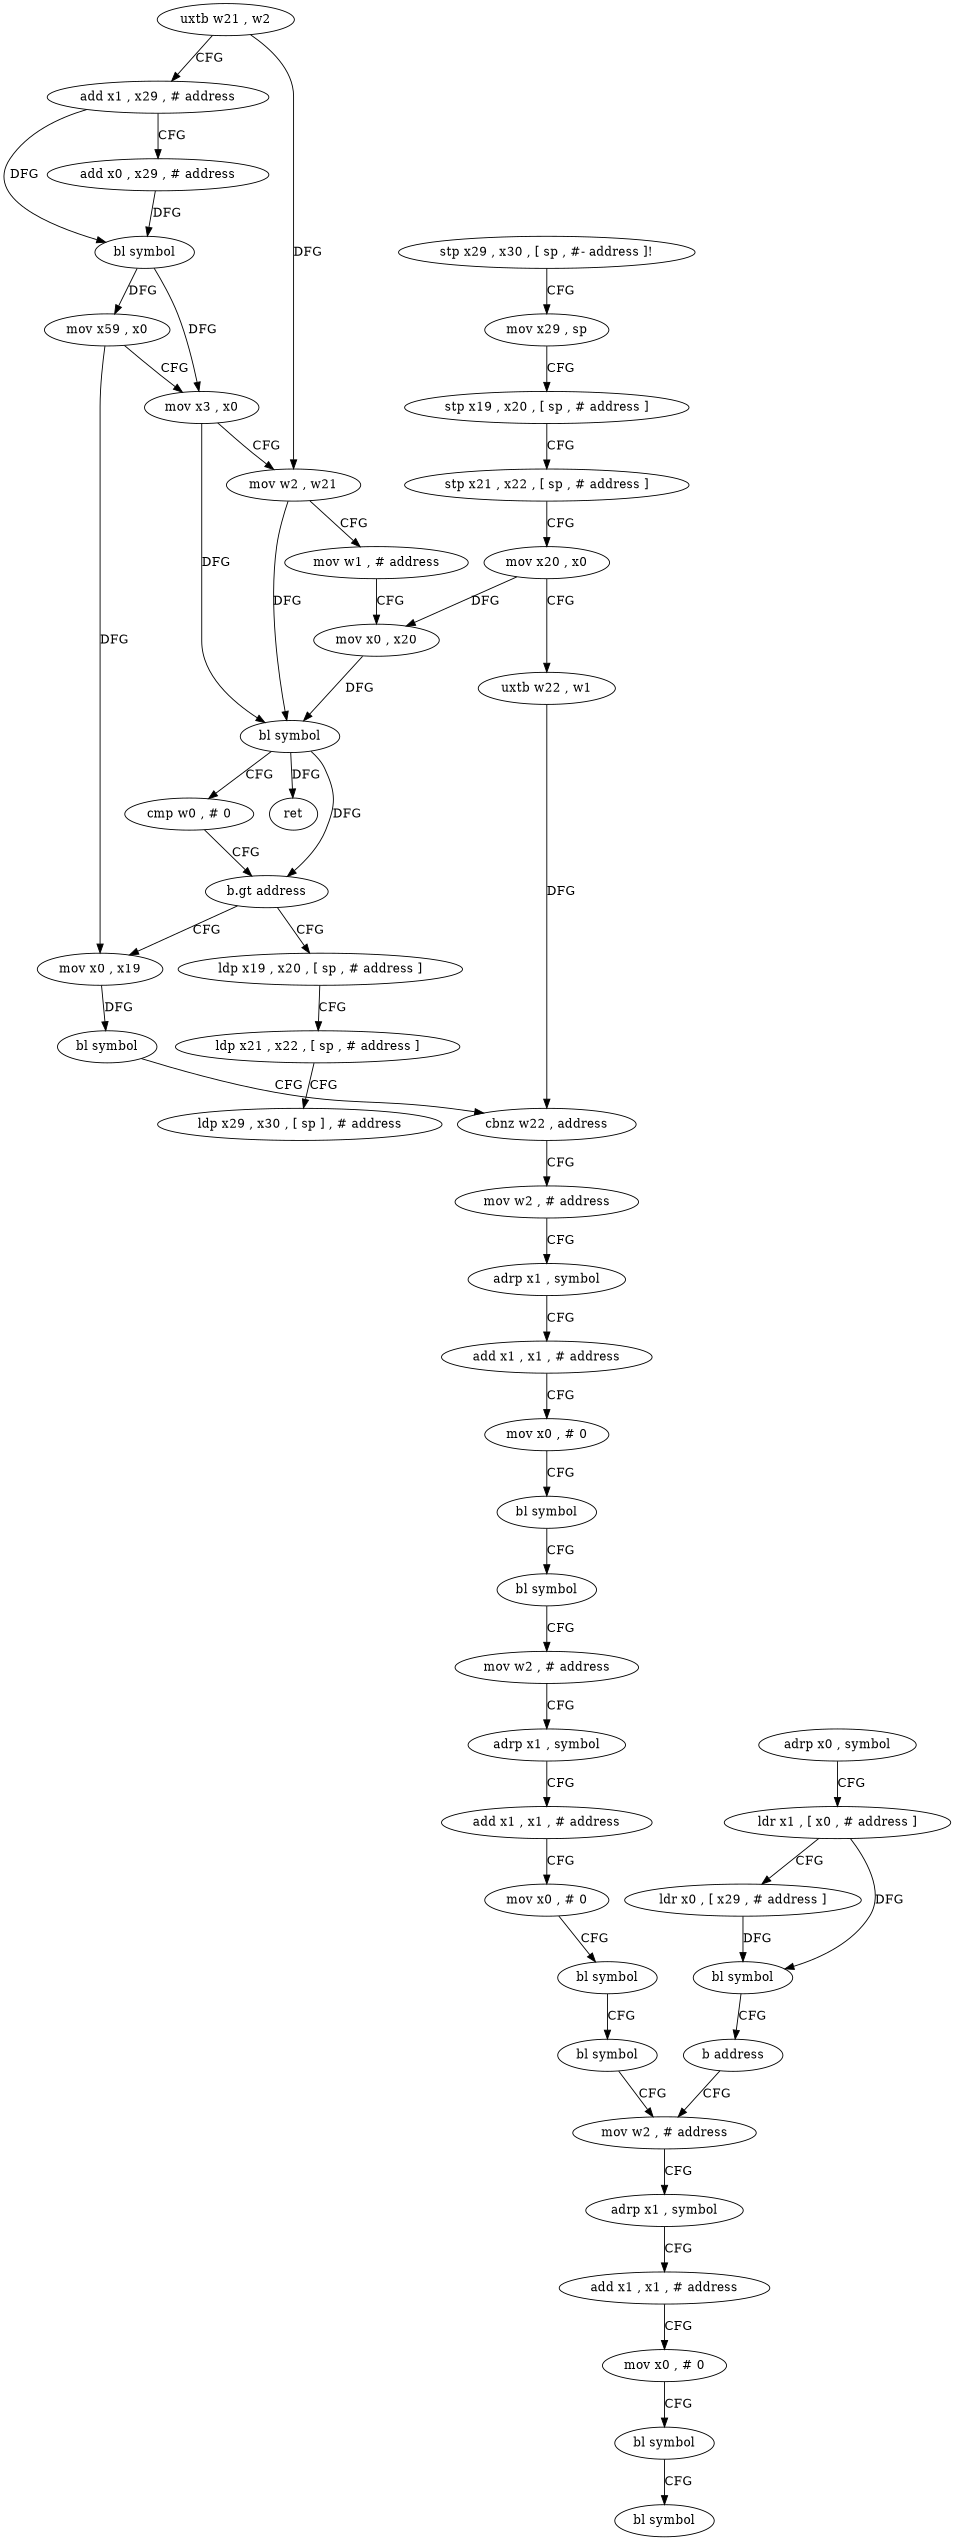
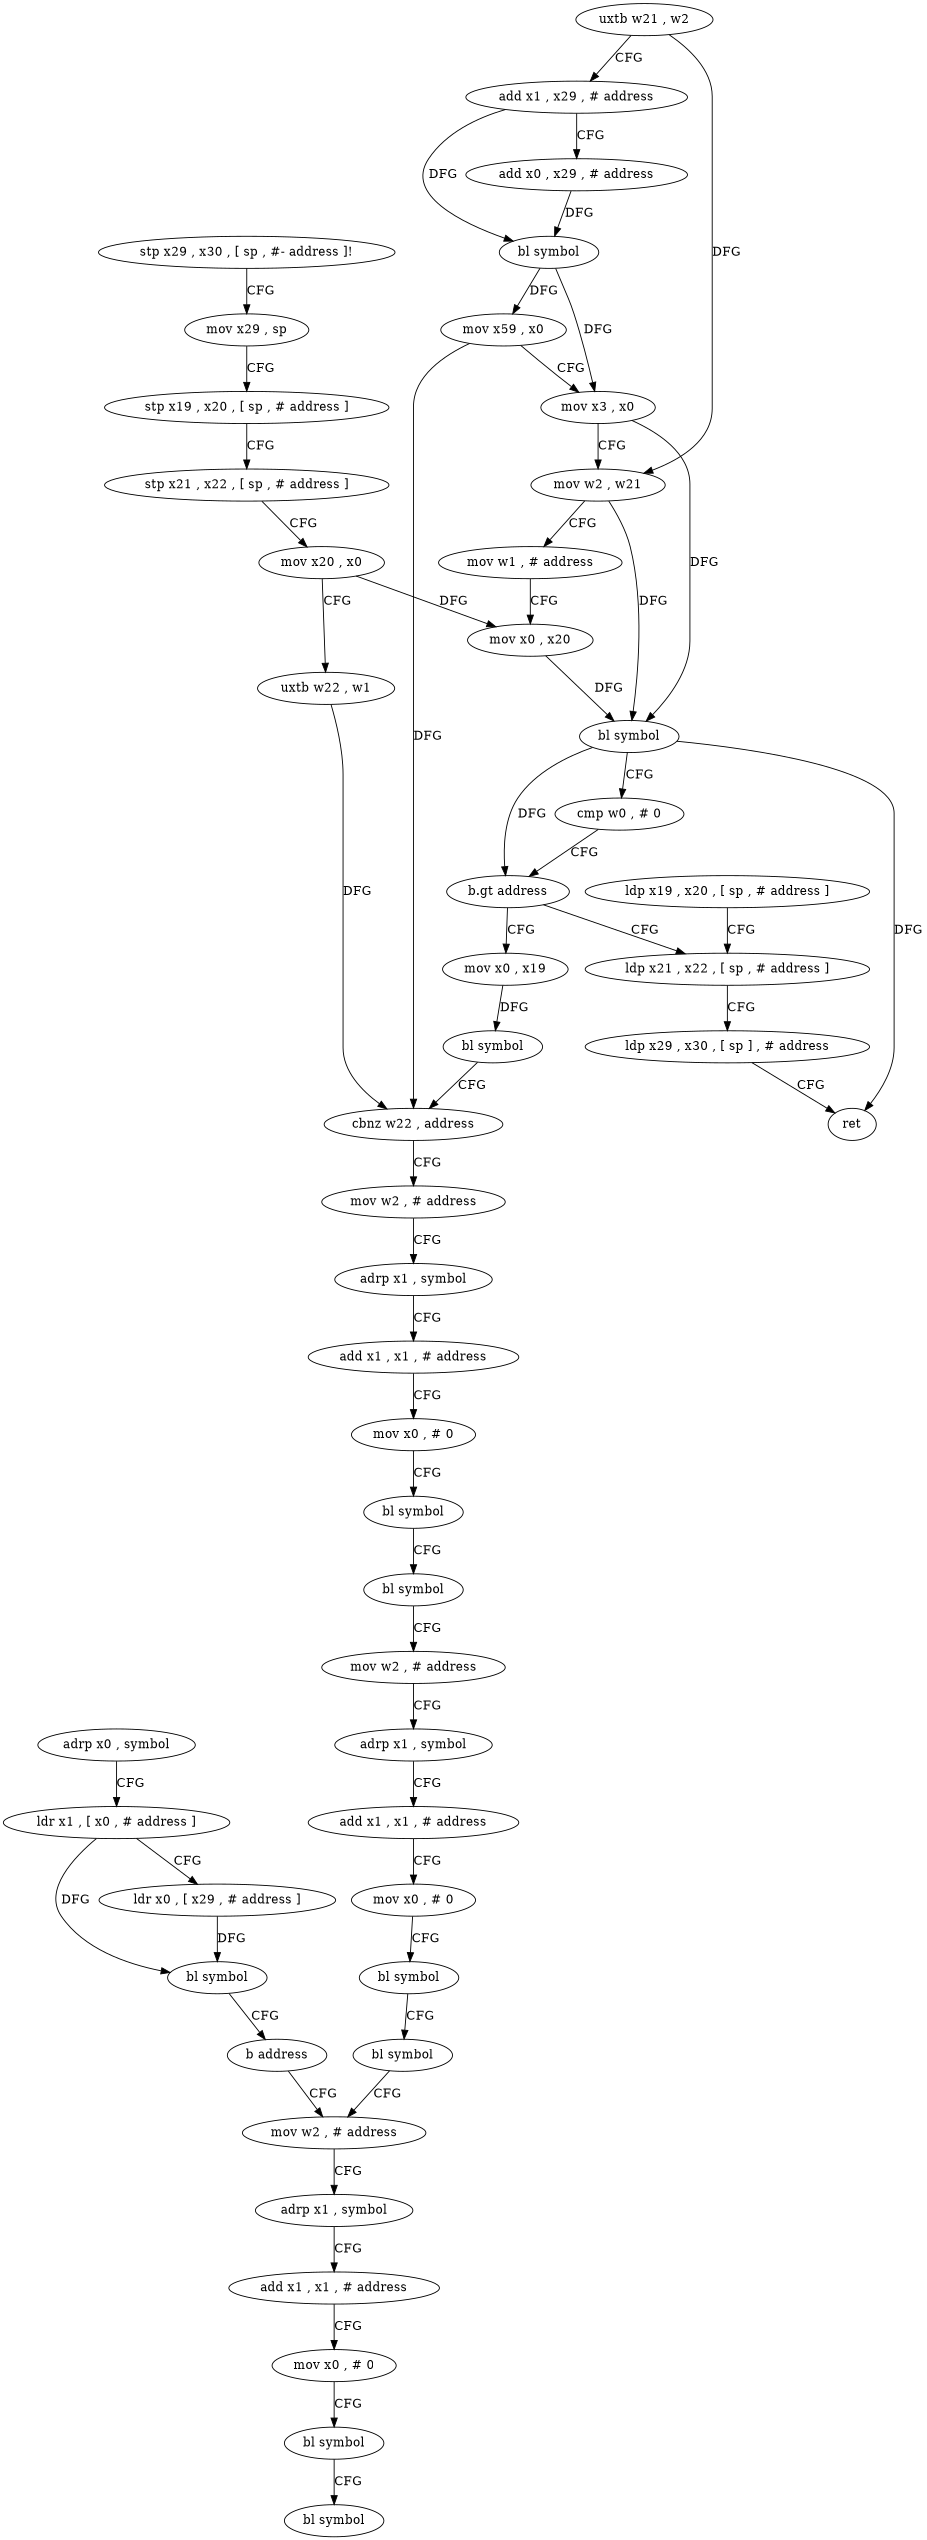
edge "mov x59 , x0" -> "mov x0 , x19": now "mov x59 , x0" -> "cbnz w22 , address"
edge "b.gt address" -> "ldp x19 , x20 , [ sp , # address ]": now "b.gt address" -> "ldp x21 , x22 , [ sp , # address ]"
edge "ldp x29 , x30 , [ sp ] , # address" -> "ret": added, label "CFG"
